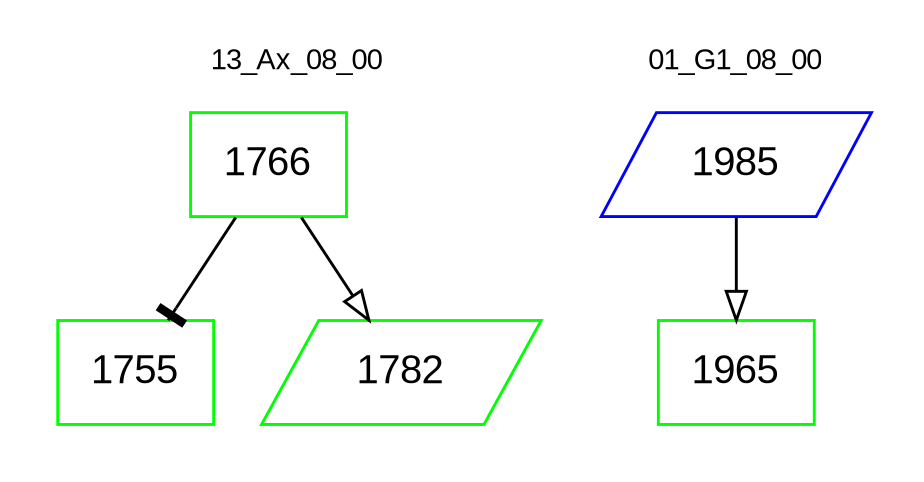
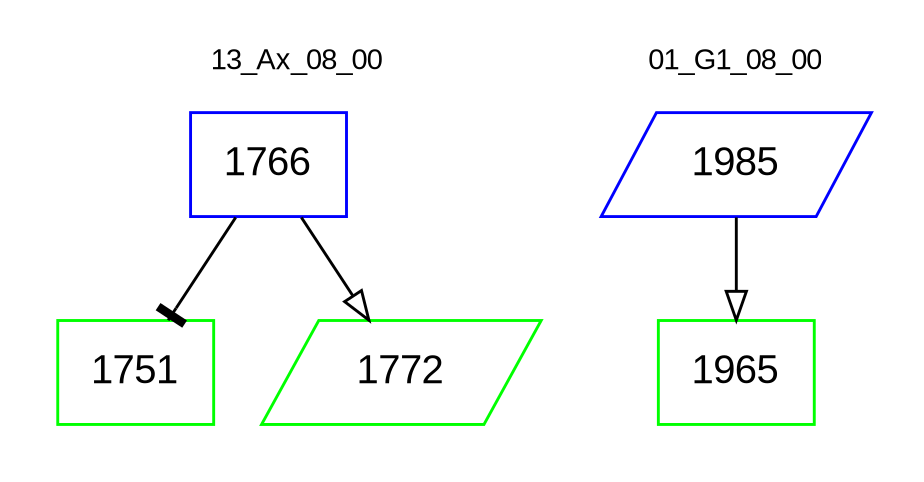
node "1766": color green -> blue
node "1755": label "1755" -> "1751"
node "1782": label "1782" -> "1772"
